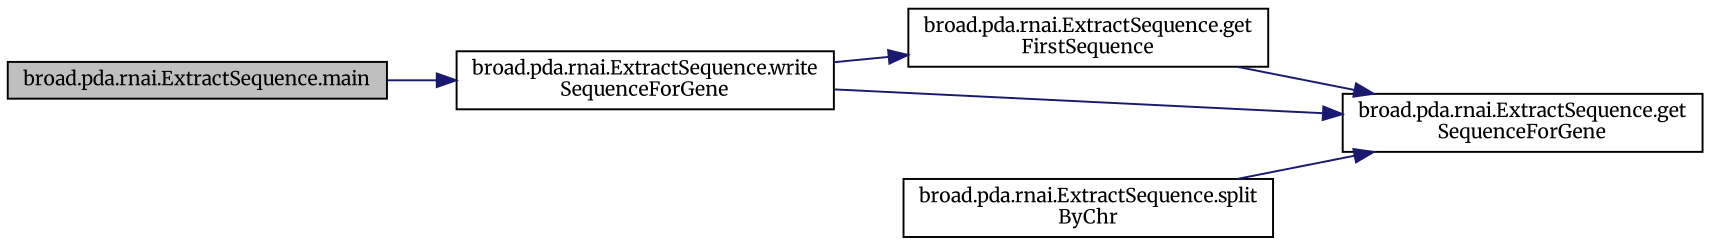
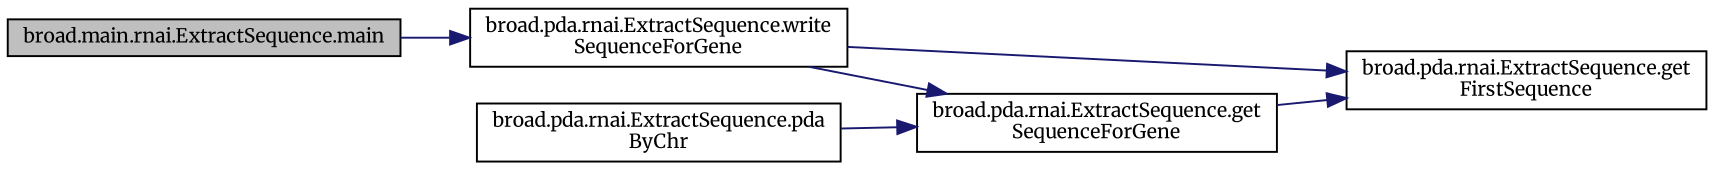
edge "broad.pda.rnai.ExtractSequence.get FirstSequence" -> "broad.pda.rnai.ExtractSequence.get SequenceForGene": reversed
node "broad.pda.rnai.ExtractSequence.main": label "broad.pda.rnai.ExtractSequence.main" -> "broad.main.rnai.ExtractSequence.main"
node "broad.pda.rnai.ExtractSequence.split ByChr": label "broad.pda.rnai.ExtractSequence.split ByChr" -> "broad.pda.rnai.ExtractSequence.pda ByChr"
